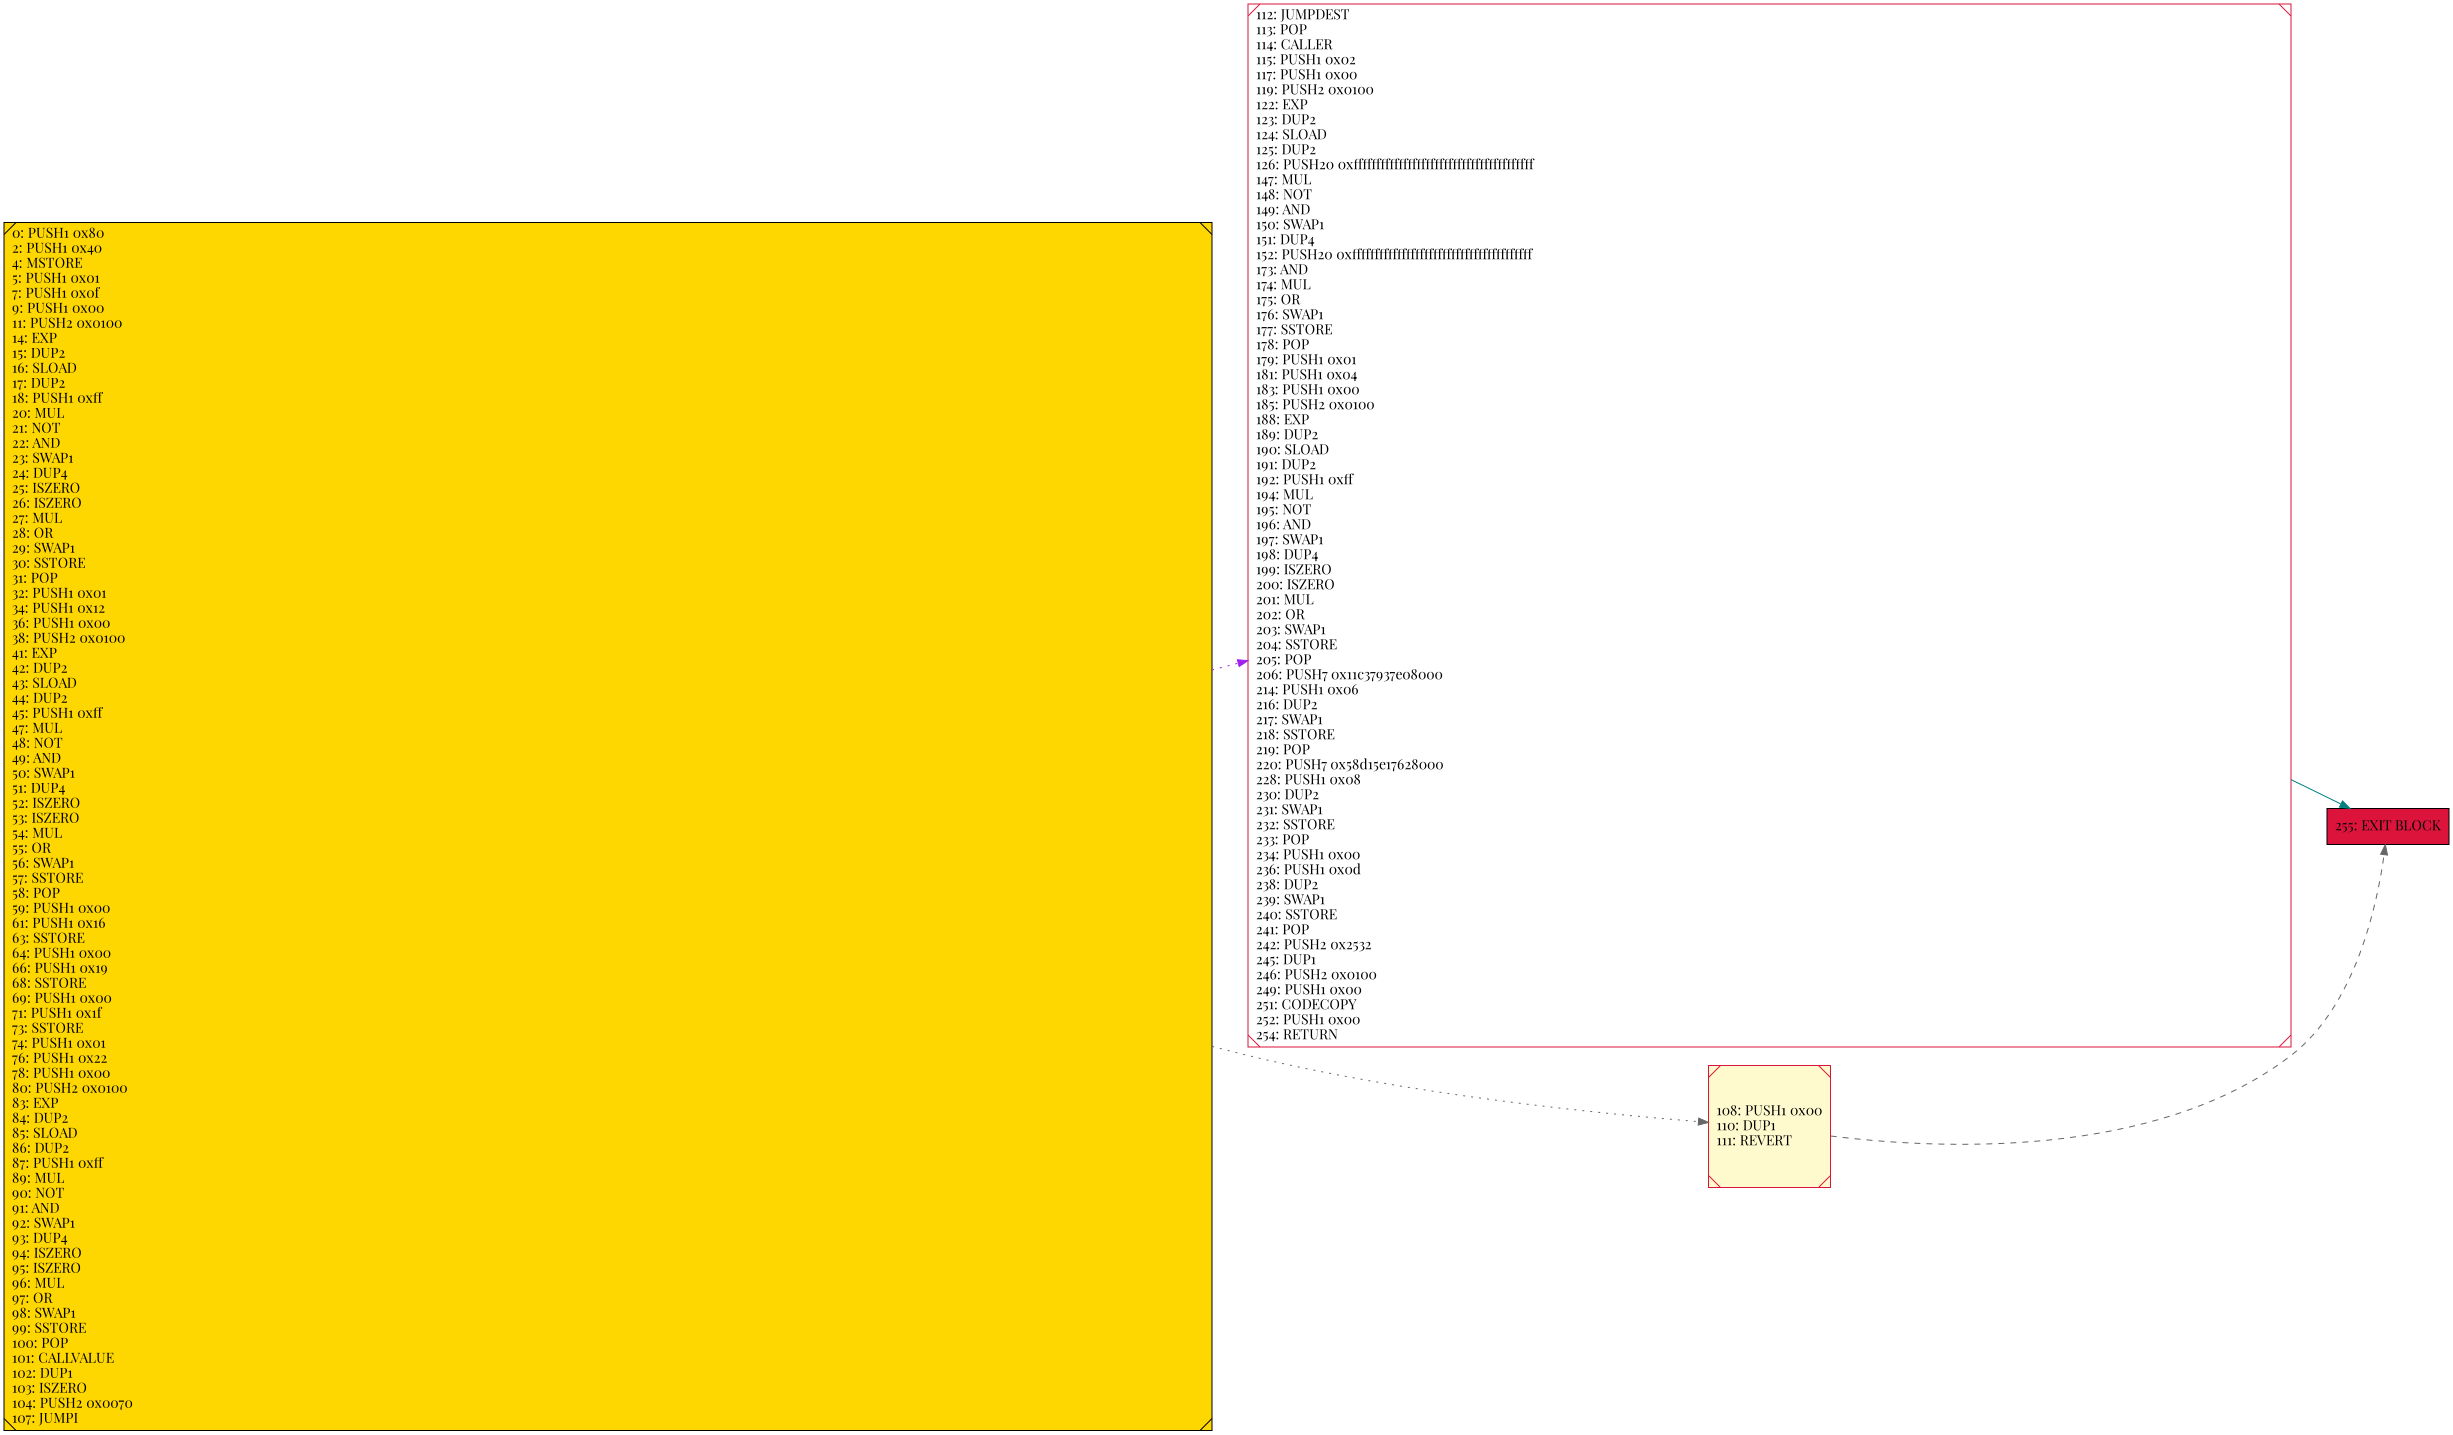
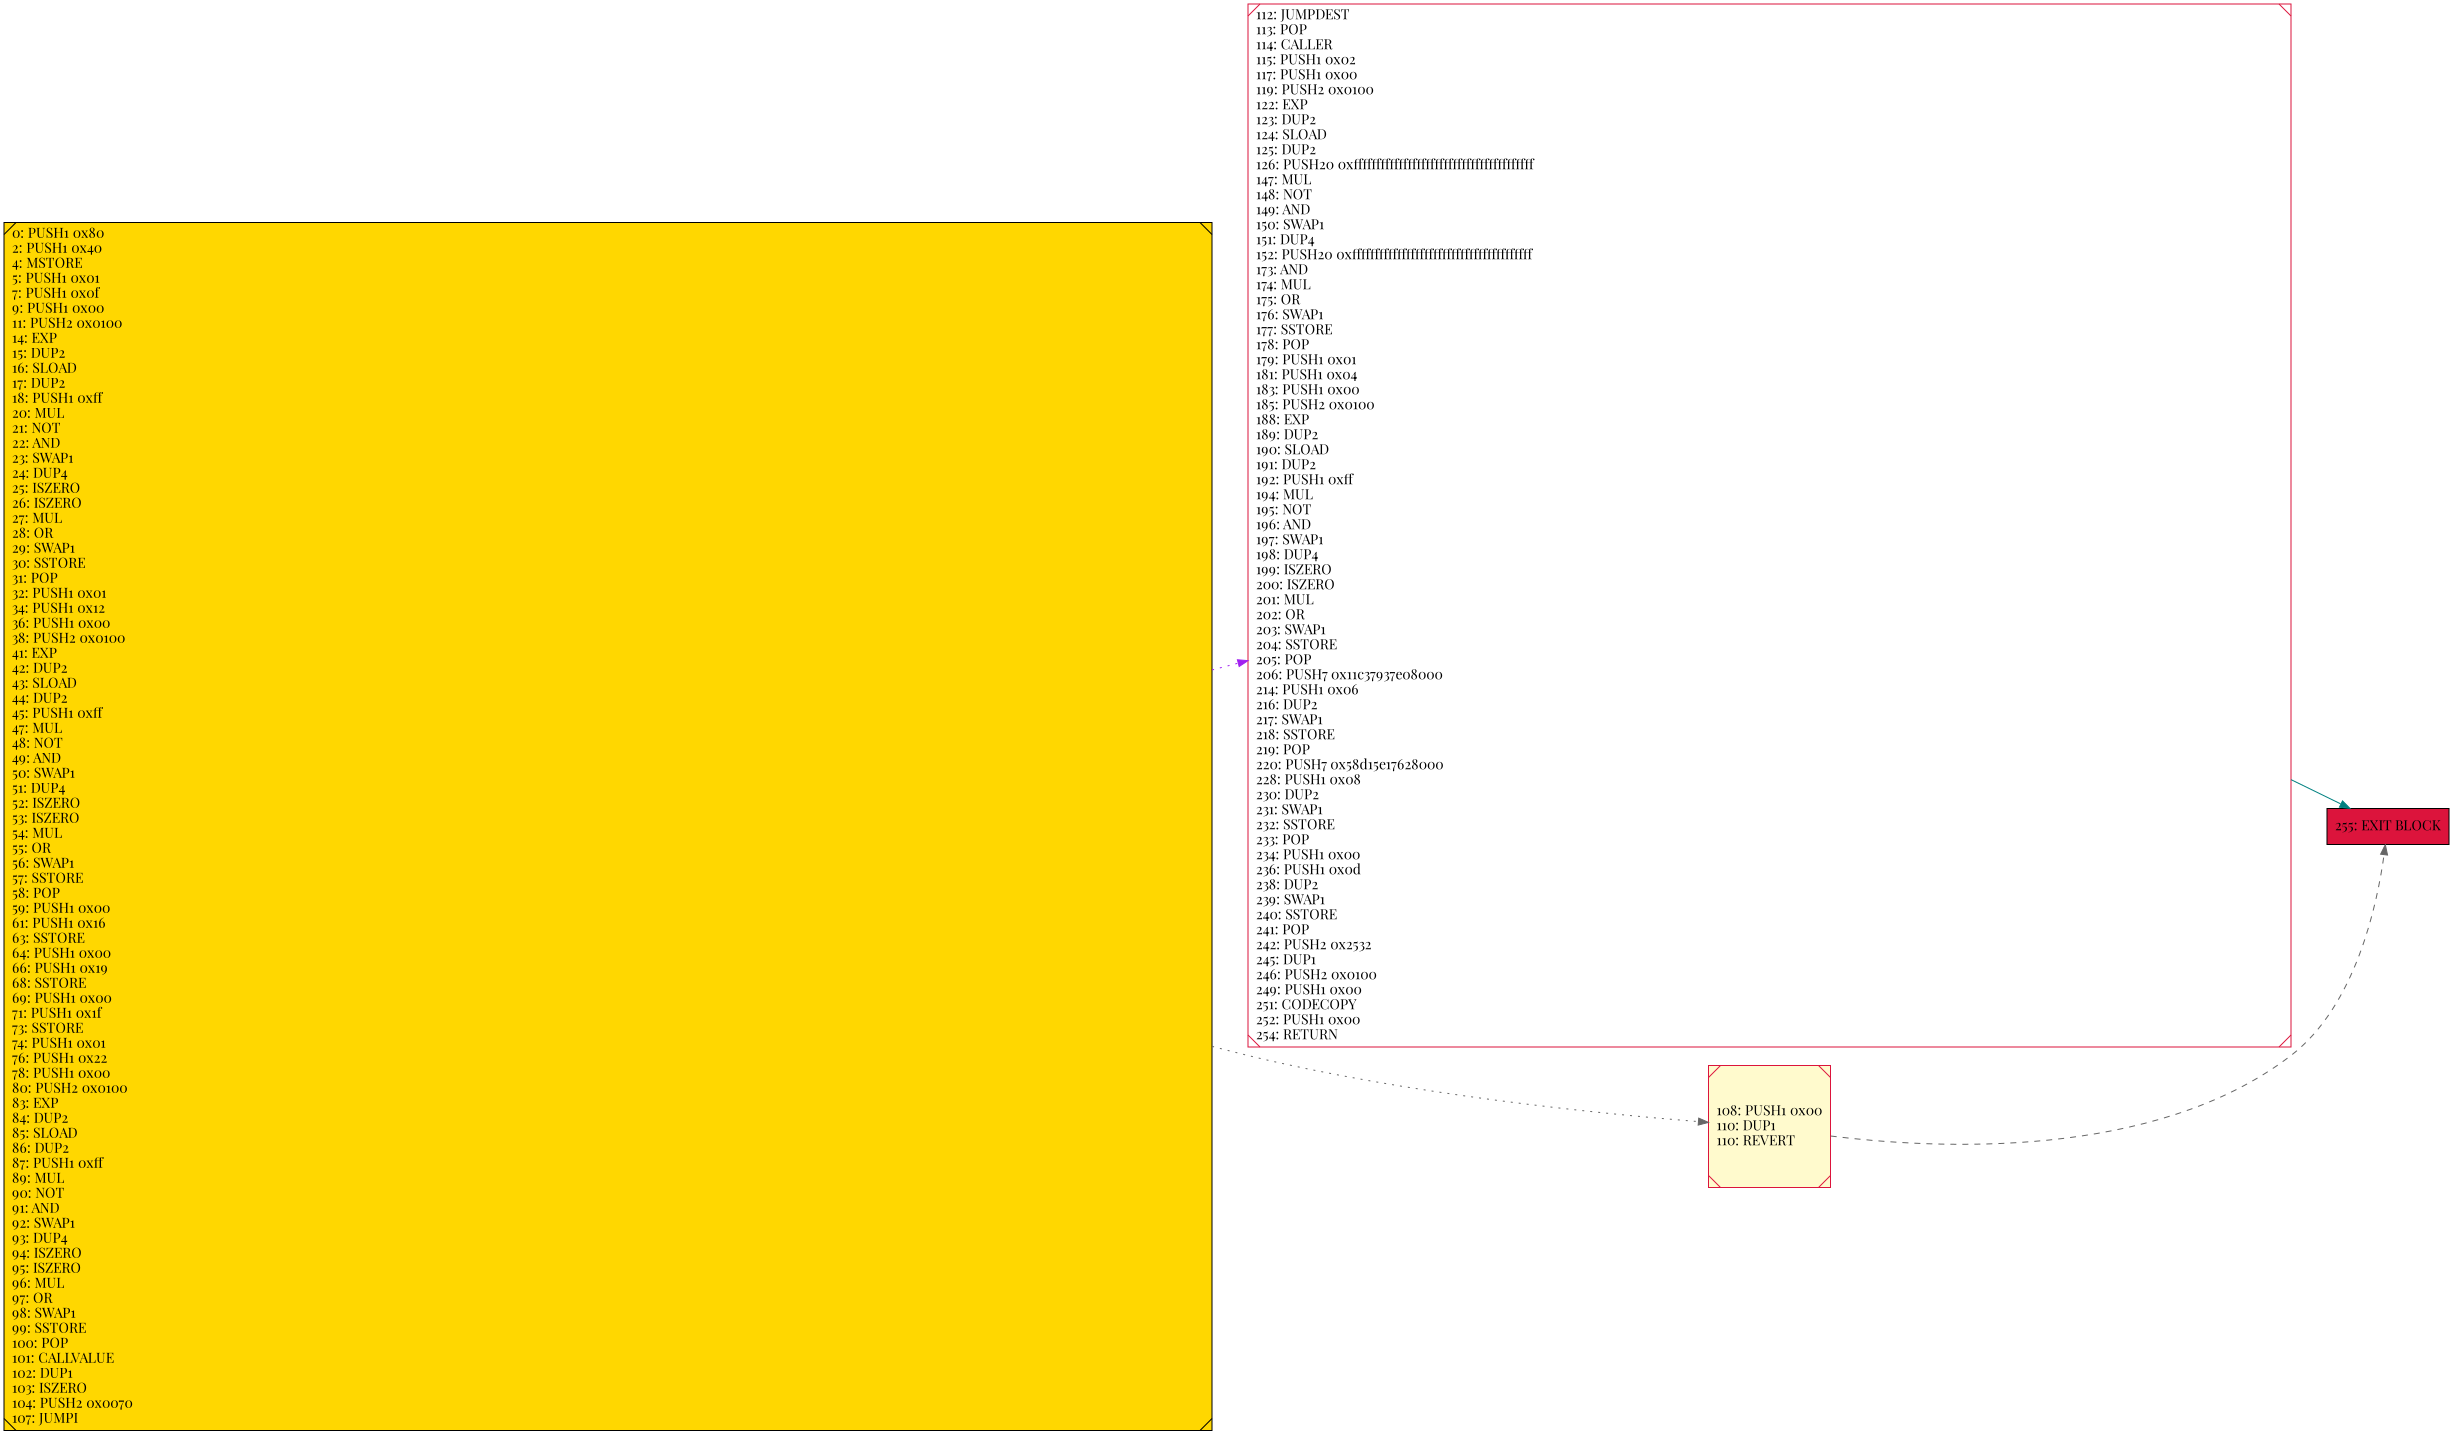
node "108: PUSH1 0x00 110: DUP1 111: REVERT": label "108: PUSH1 0x00 110: DUP1 111: REVERT" -> "108: PUSH1 0x00 110: DUP1 110: REVERT"
